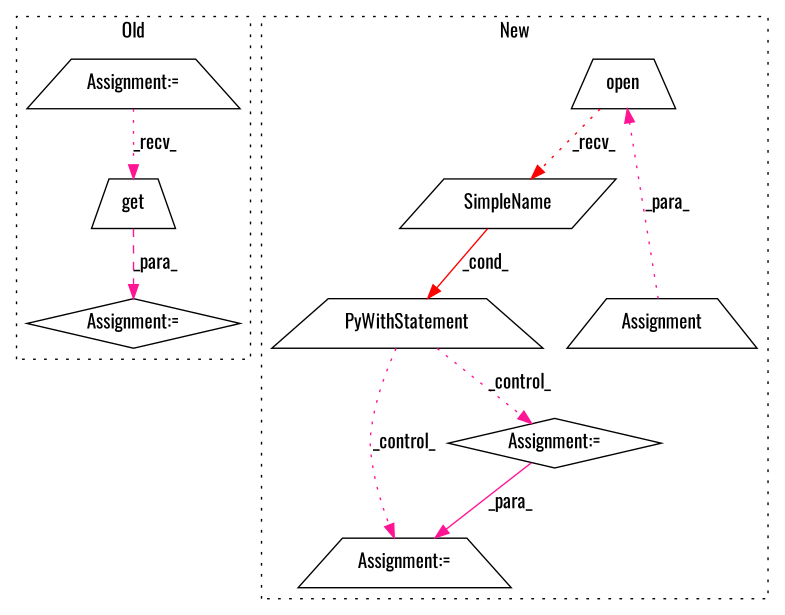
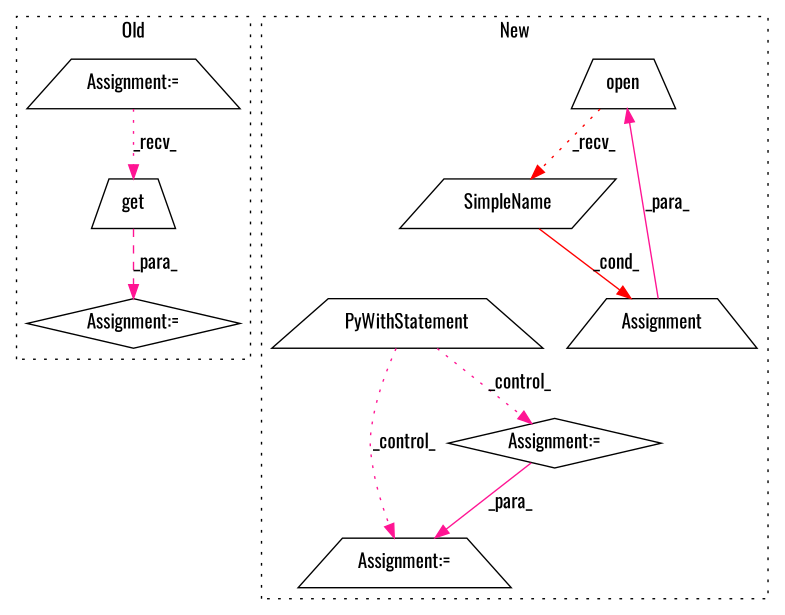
edge "Assignment" -> "open": style dotted -> solid
edge "SimpleName" -> "PyWithStatement": now "SimpleName" -> "Assignment"
